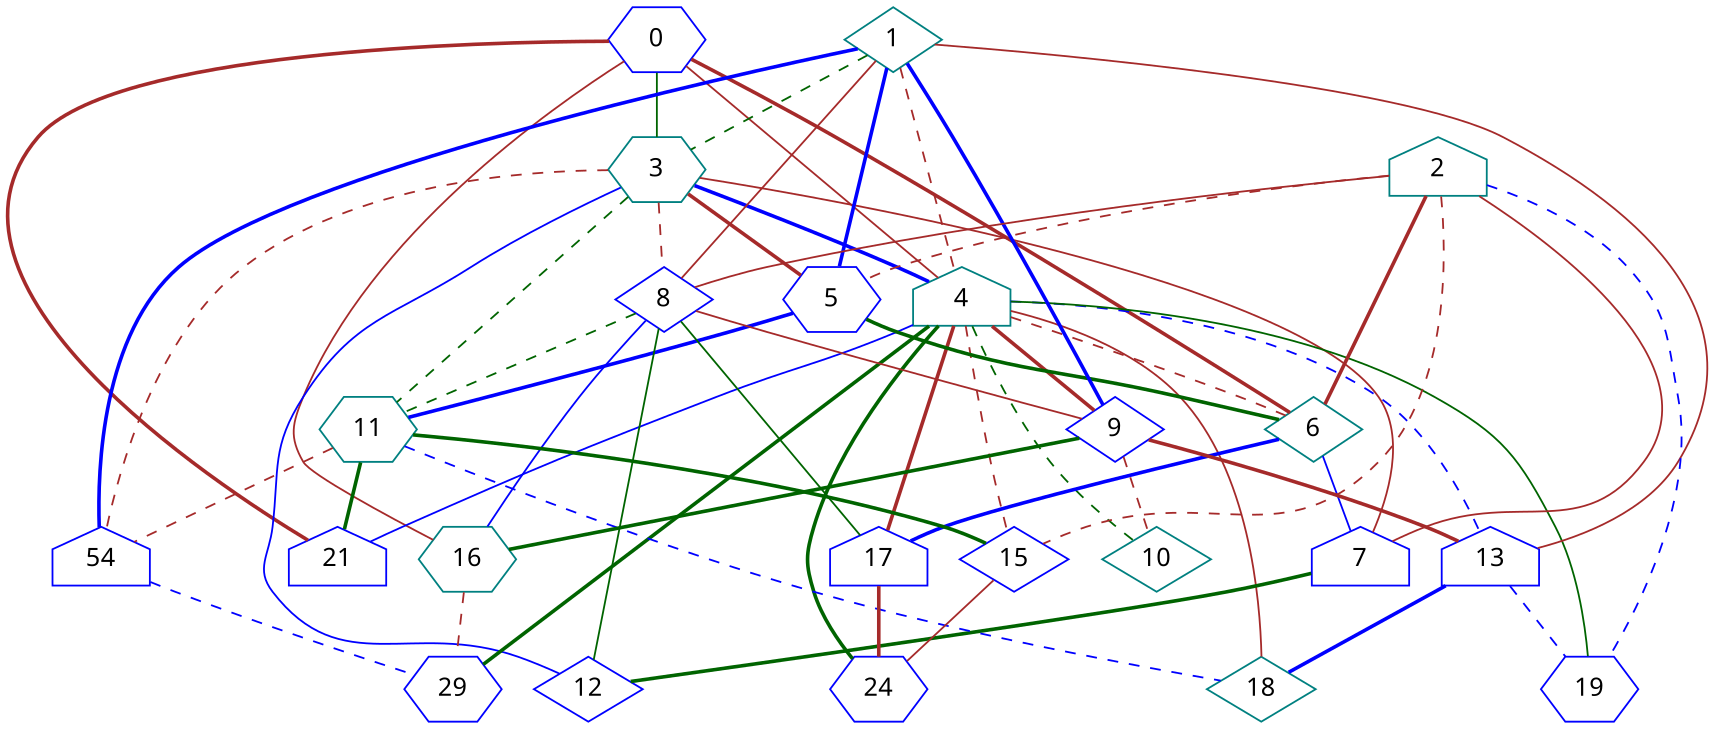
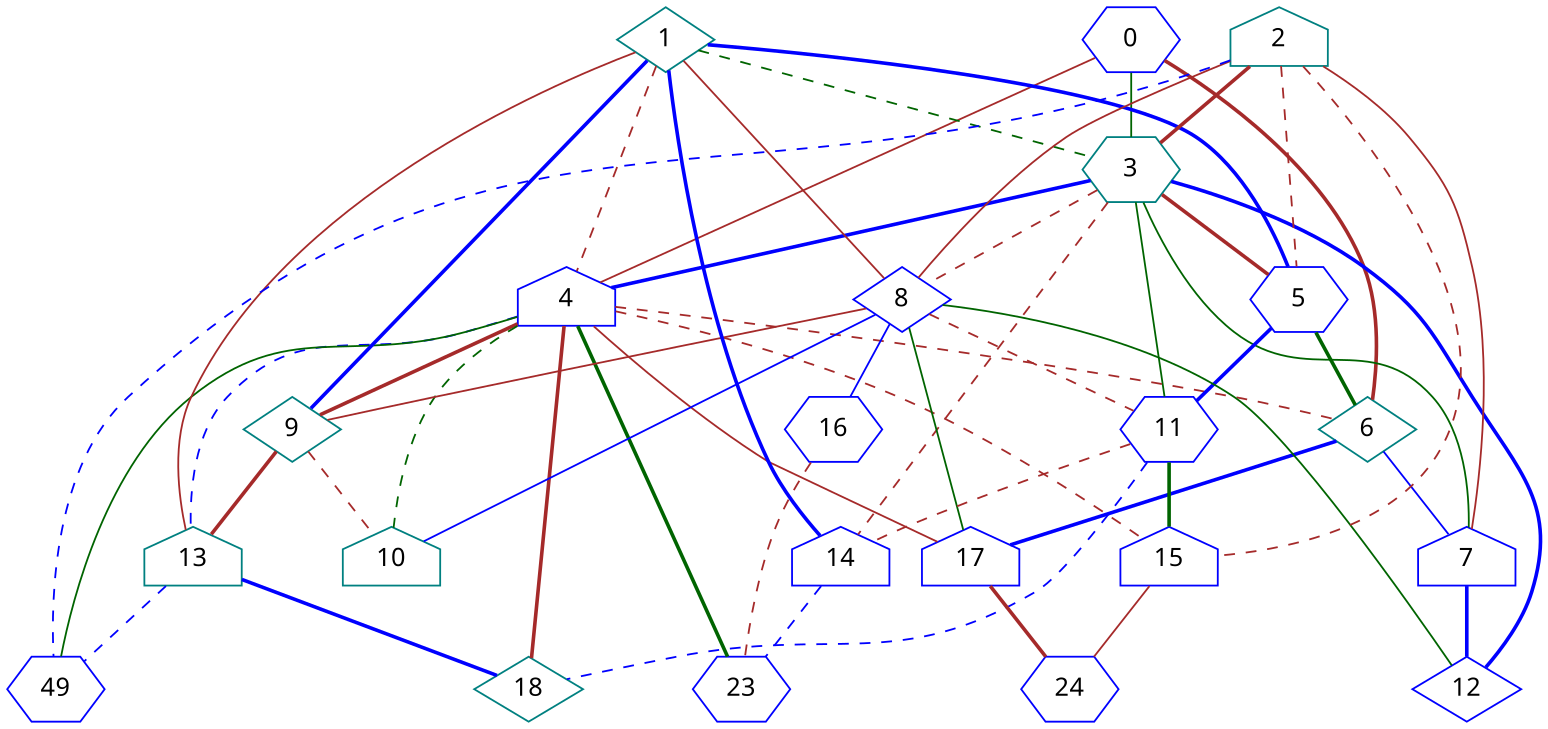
edge "3" -- "7": color brown -> darkgreen
edge "0" -- "16": removed
node "4": color teal -> blue
edge "3" -- "11": style dashed -> solid
edge "2" -- "6": now "2" -- "3"
edge "8" -- "11": color darkgreen -> brown
edge "8" -- "10": added
edge "4" -- "17": style bold -> solid
node "11": color teal -> blue
node "9": color blue -> teal
edge "4" -- "18": style solid -> bold
edge "3" -- "12": style solid -> bold
edge "4" -- "24": removed
edge "9" -- "16": removed
node "54": label "54" -> "14"
node "21": removed
node "16": color teal -> blue
node "15": shape diamond -> house
node "10": shape diamond -> house
node "13": color blue -> teal
edge "7" -- "12": color darkgreen -> blue
node "29": label "29" -> "23"
node "19": label "19" -> "49"
